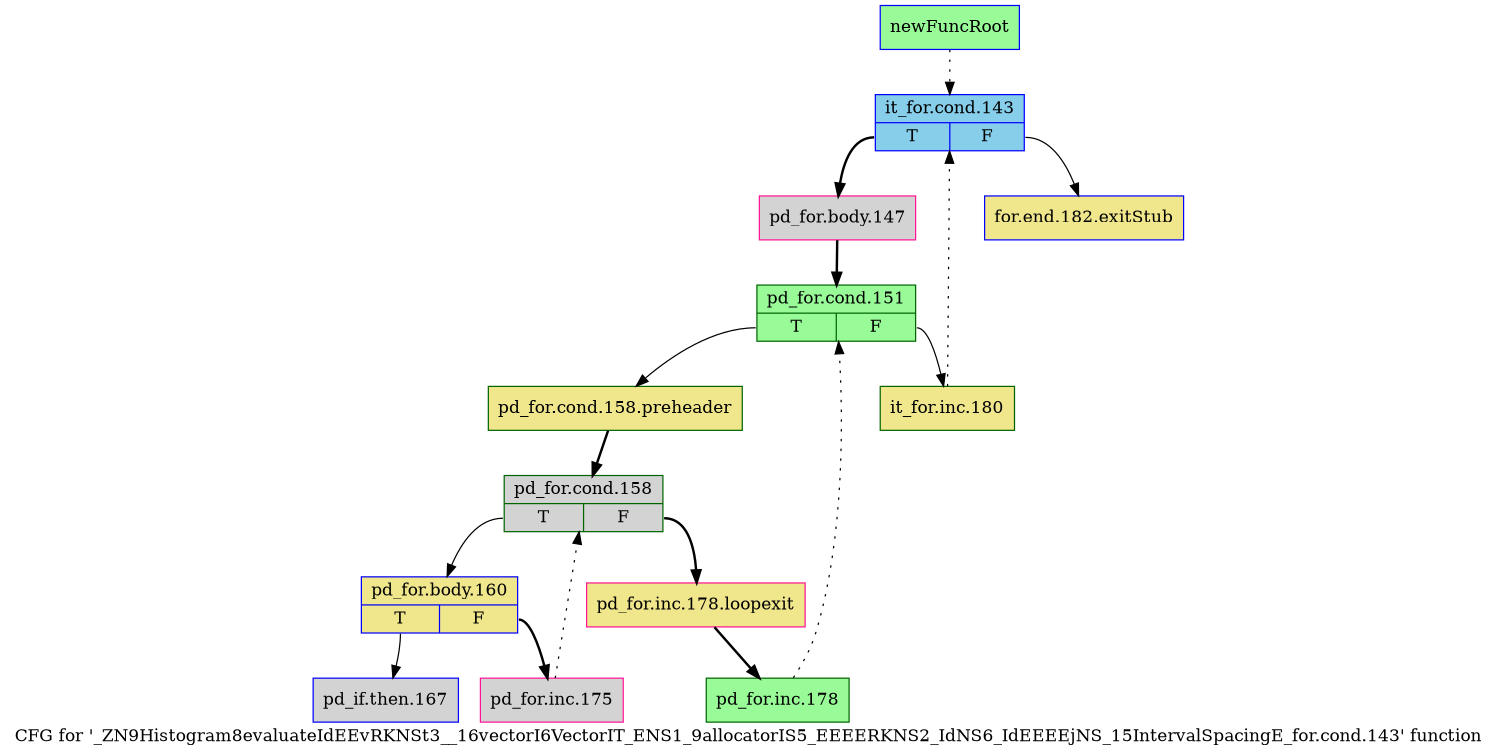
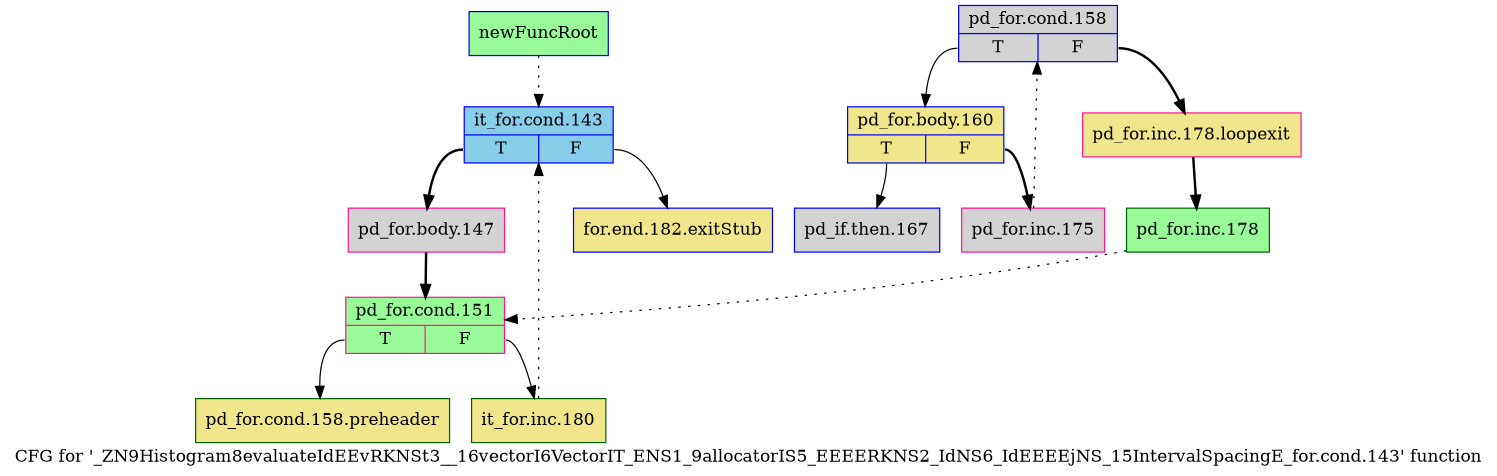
node "pd_for.cond.151": color darkgreen -> deeppink
edge "pd_for.cond.158.preheader" -> "pd_for.cond.158": removed
node "pd_for.cond.158": color darkgreen -> blue
